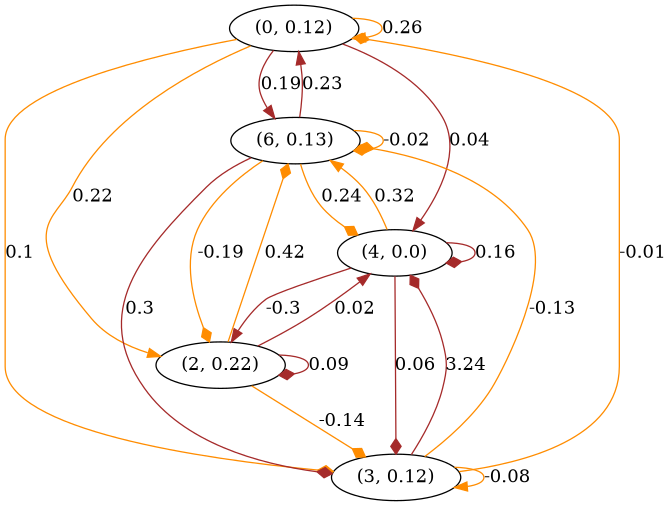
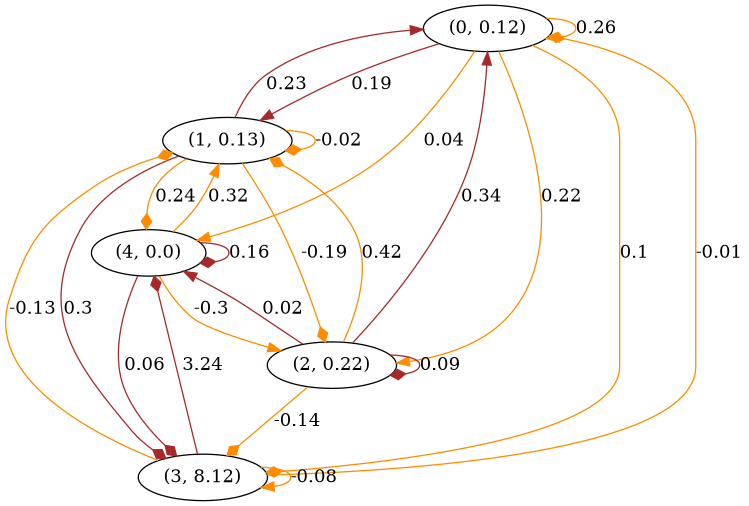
edge "(0, 0.12)" -> "(4, 0.0)": color brown -> darkorange
node "(6, 0.13)": label "(6, 0.13)" -> "(1, 0.13)"
edge "(2, 0.22)" -> "(0, 0.12)": added, label "0.34"
edge "(4, 0.0)" -> "(2, 0.22)": color brown -> darkorange
node "(3, 0.12)": label "(3, 0.12)" -> "(3, 8.12)"
